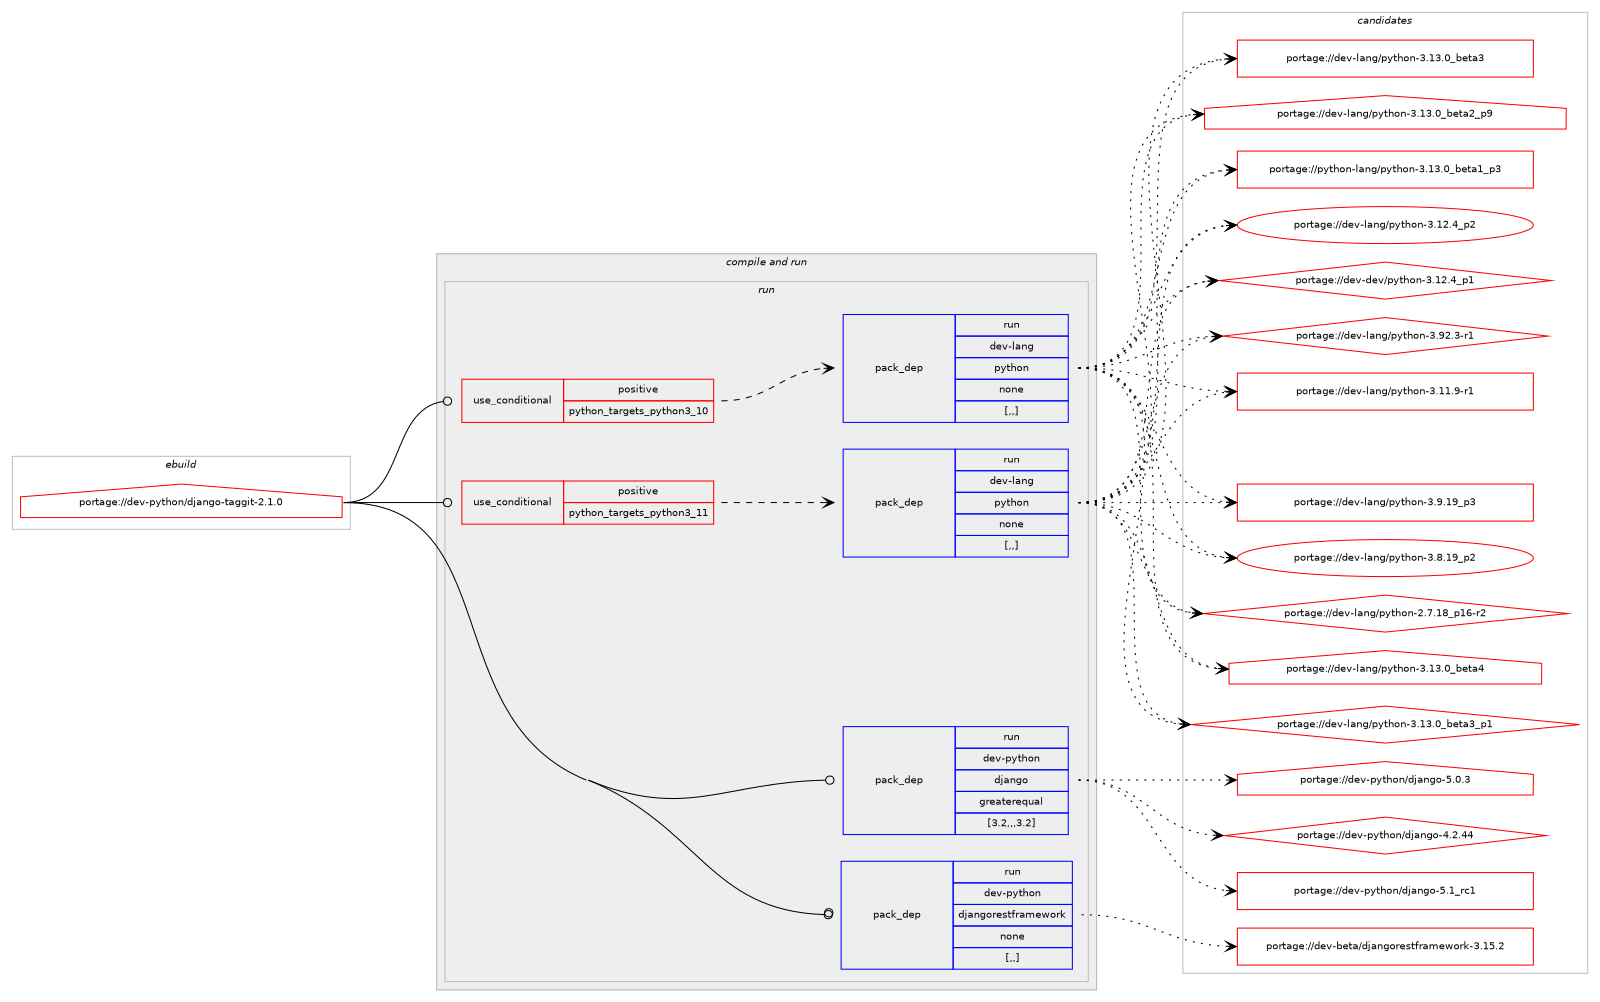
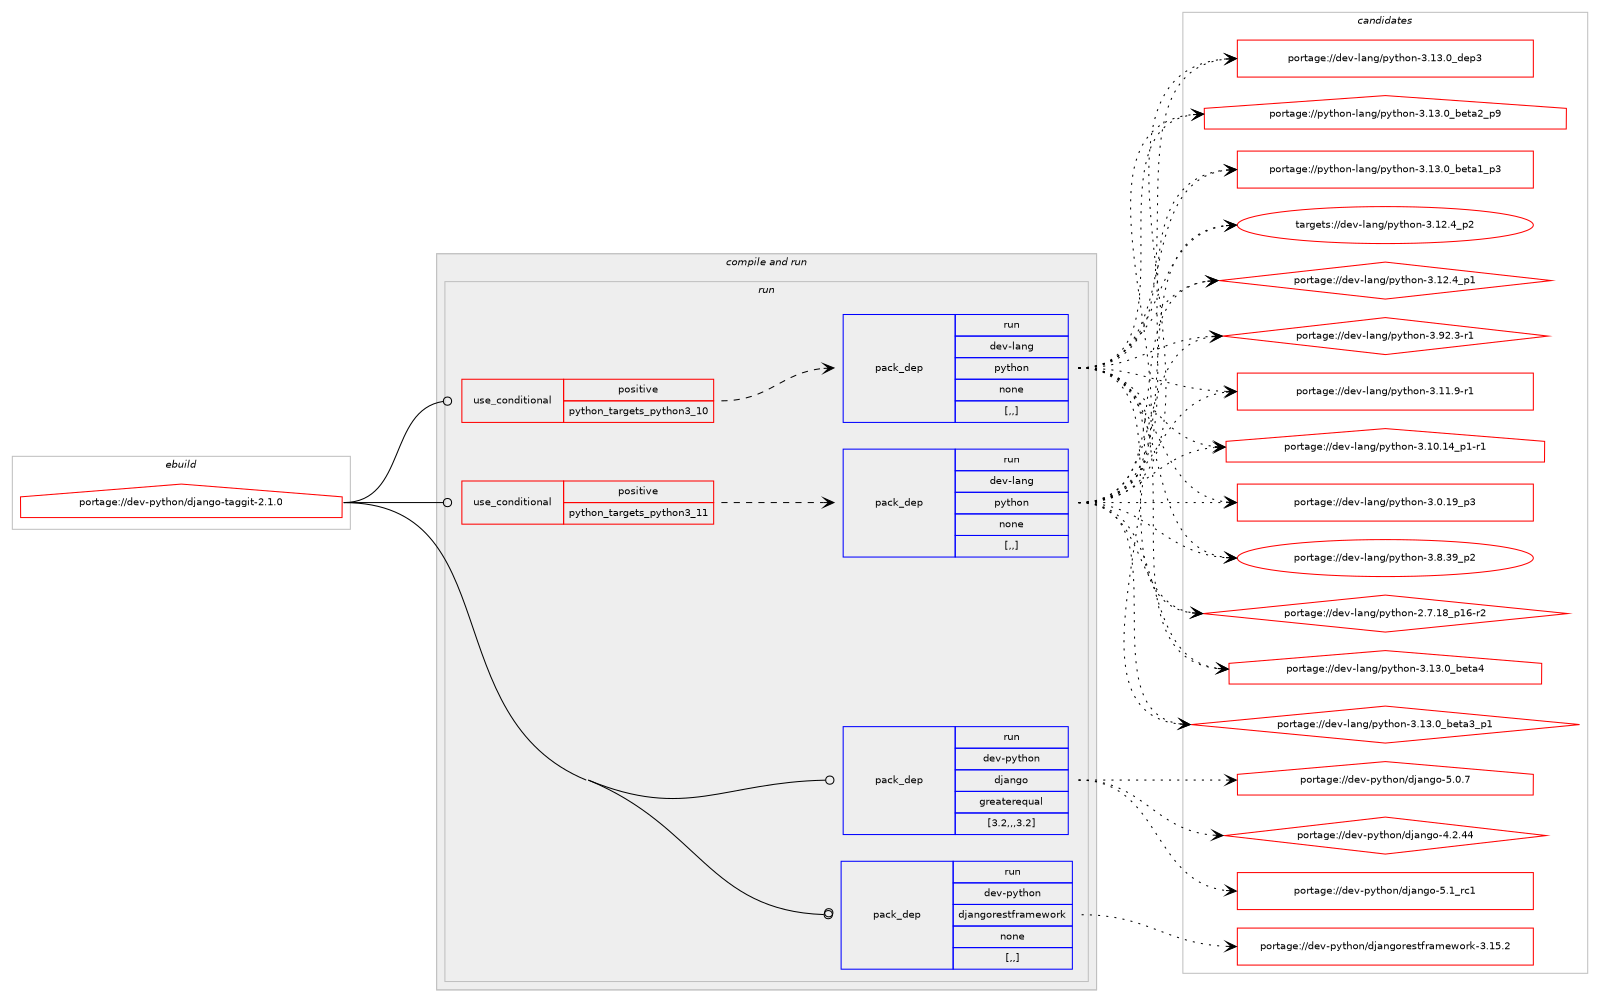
node "portage://dev-lang/python-3.13.0_beta3": label "portage://dev-lang/python-3.13.0_beta3" -> "portage://dev-lang/python-3.13.0_dep3"
node "portage://dev-lang/python-3.13.0_beta2_p9": label "portage://dev-lang/python-3.13.0_beta2_p9" -> "portage://python-lang/python-3.13.0_beta2_p9"
node "portage://dev-lang/python-3.12.4_p2": label "portage://dev-lang/python-3.12.4_p2" -> "targets://dev-lang/python-3.12.4_p2"
node "portage://dev-dev/python-3.12.4_p1": label "portage://dev-dev/python-3.12.4_p1" -> "portage://dev-lang/python-3.12.4_p1"
node "portage://dev-lang/python-3.10.14_p1-r1": added
node "portage://dev-lang/python-3.9.19_p3": label "portage://dev-lang/python-3.9.19_p3" -> "portage://dev-lang/python-3.0.19_p3"
node "portage://dev-lang/python-3.8.19_p2": label "portage://dev-lang/python-3.8.19_p2" -> "portage://dev-lang/python-3.8.39_p2"
node "portage://dev-python/django-5.0.3": label "portage://dev-python/django-5.0.3" -> "portage://dev-python/django-5.0.7"
node "portage://dev-beta/djangorestframework-3.15.2": label "portage://dev-beta/djangorestframework-3.15.2" -> "portage://dev-python/djangorestframework-3.15.2"
